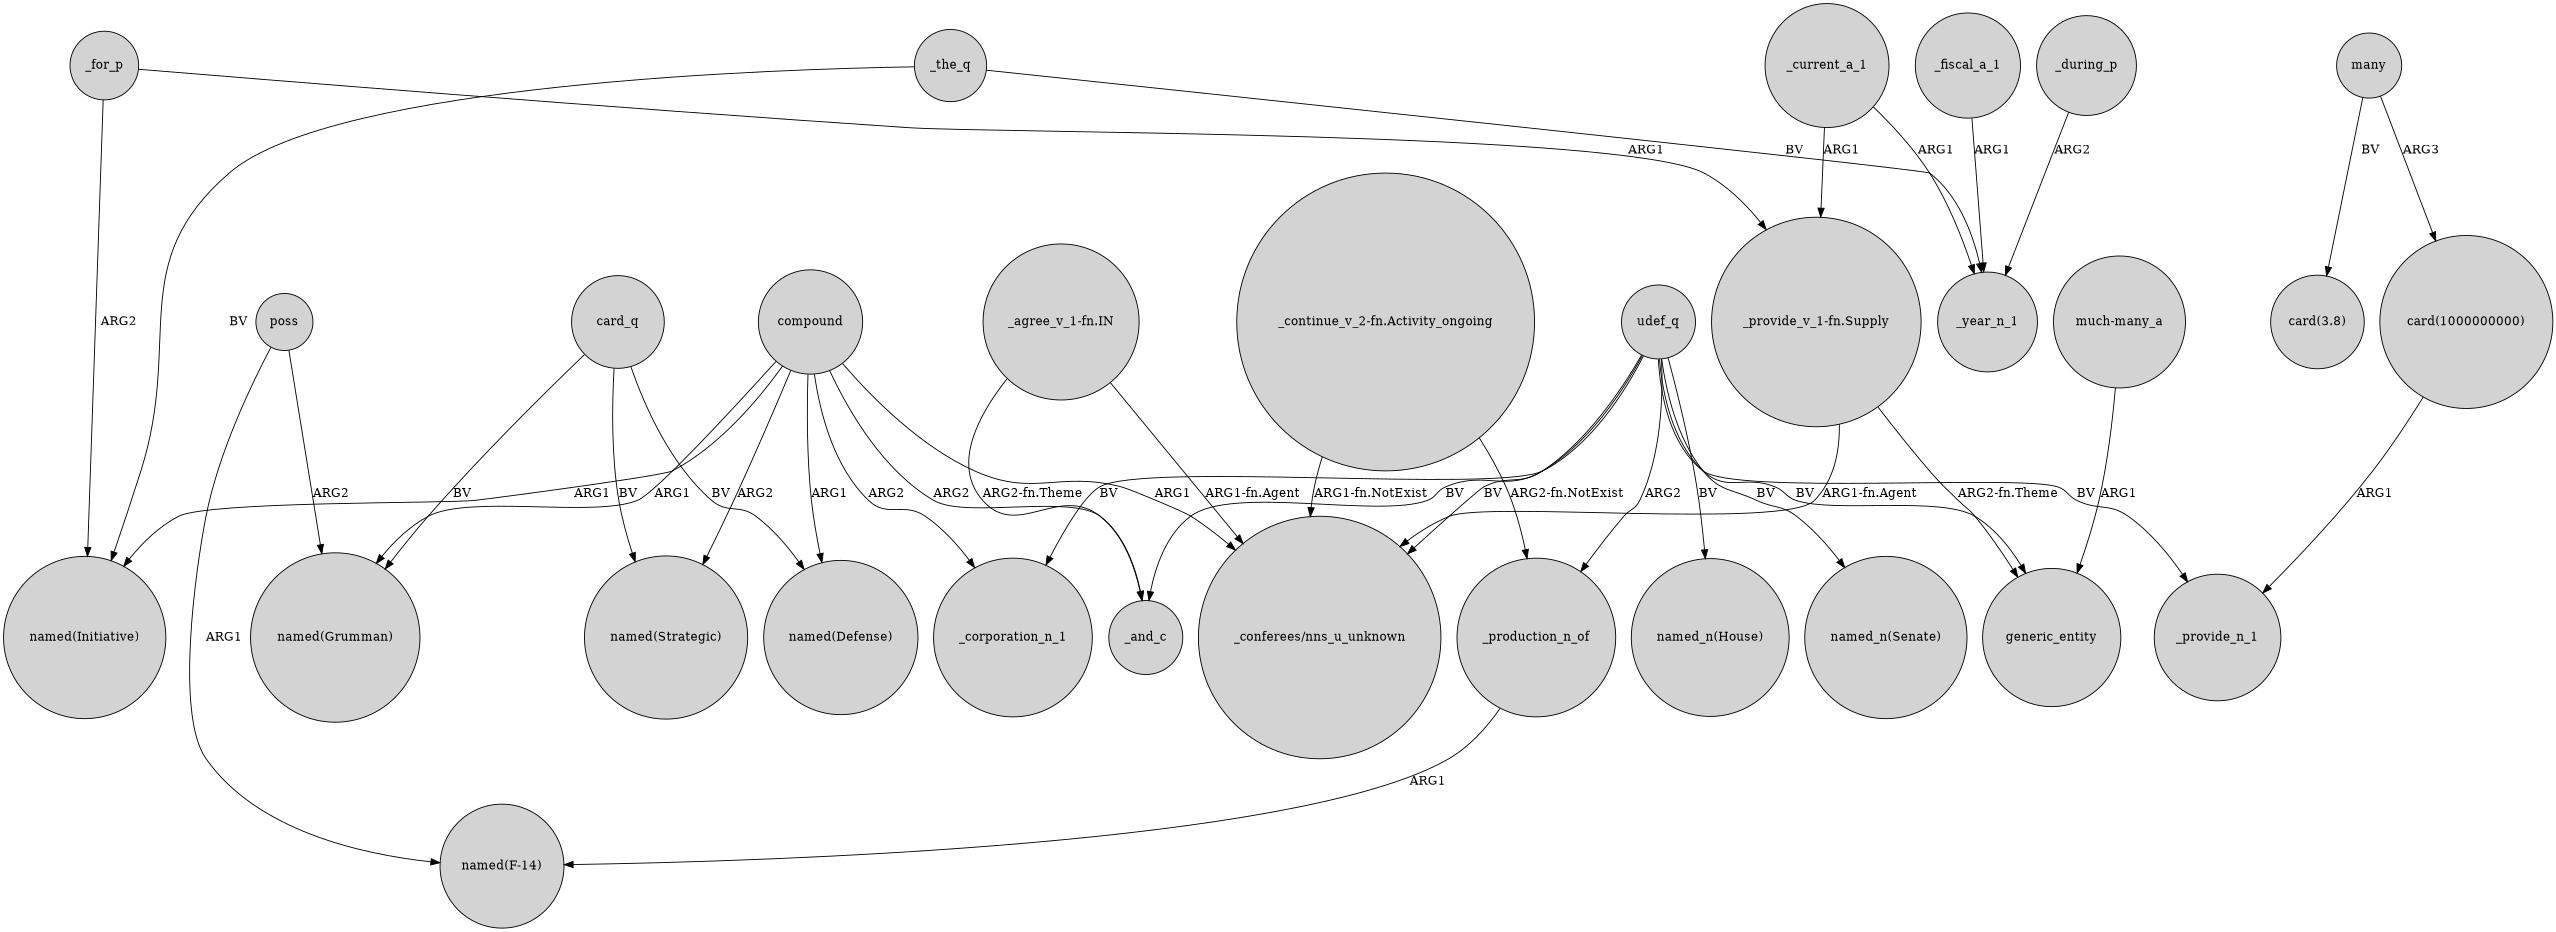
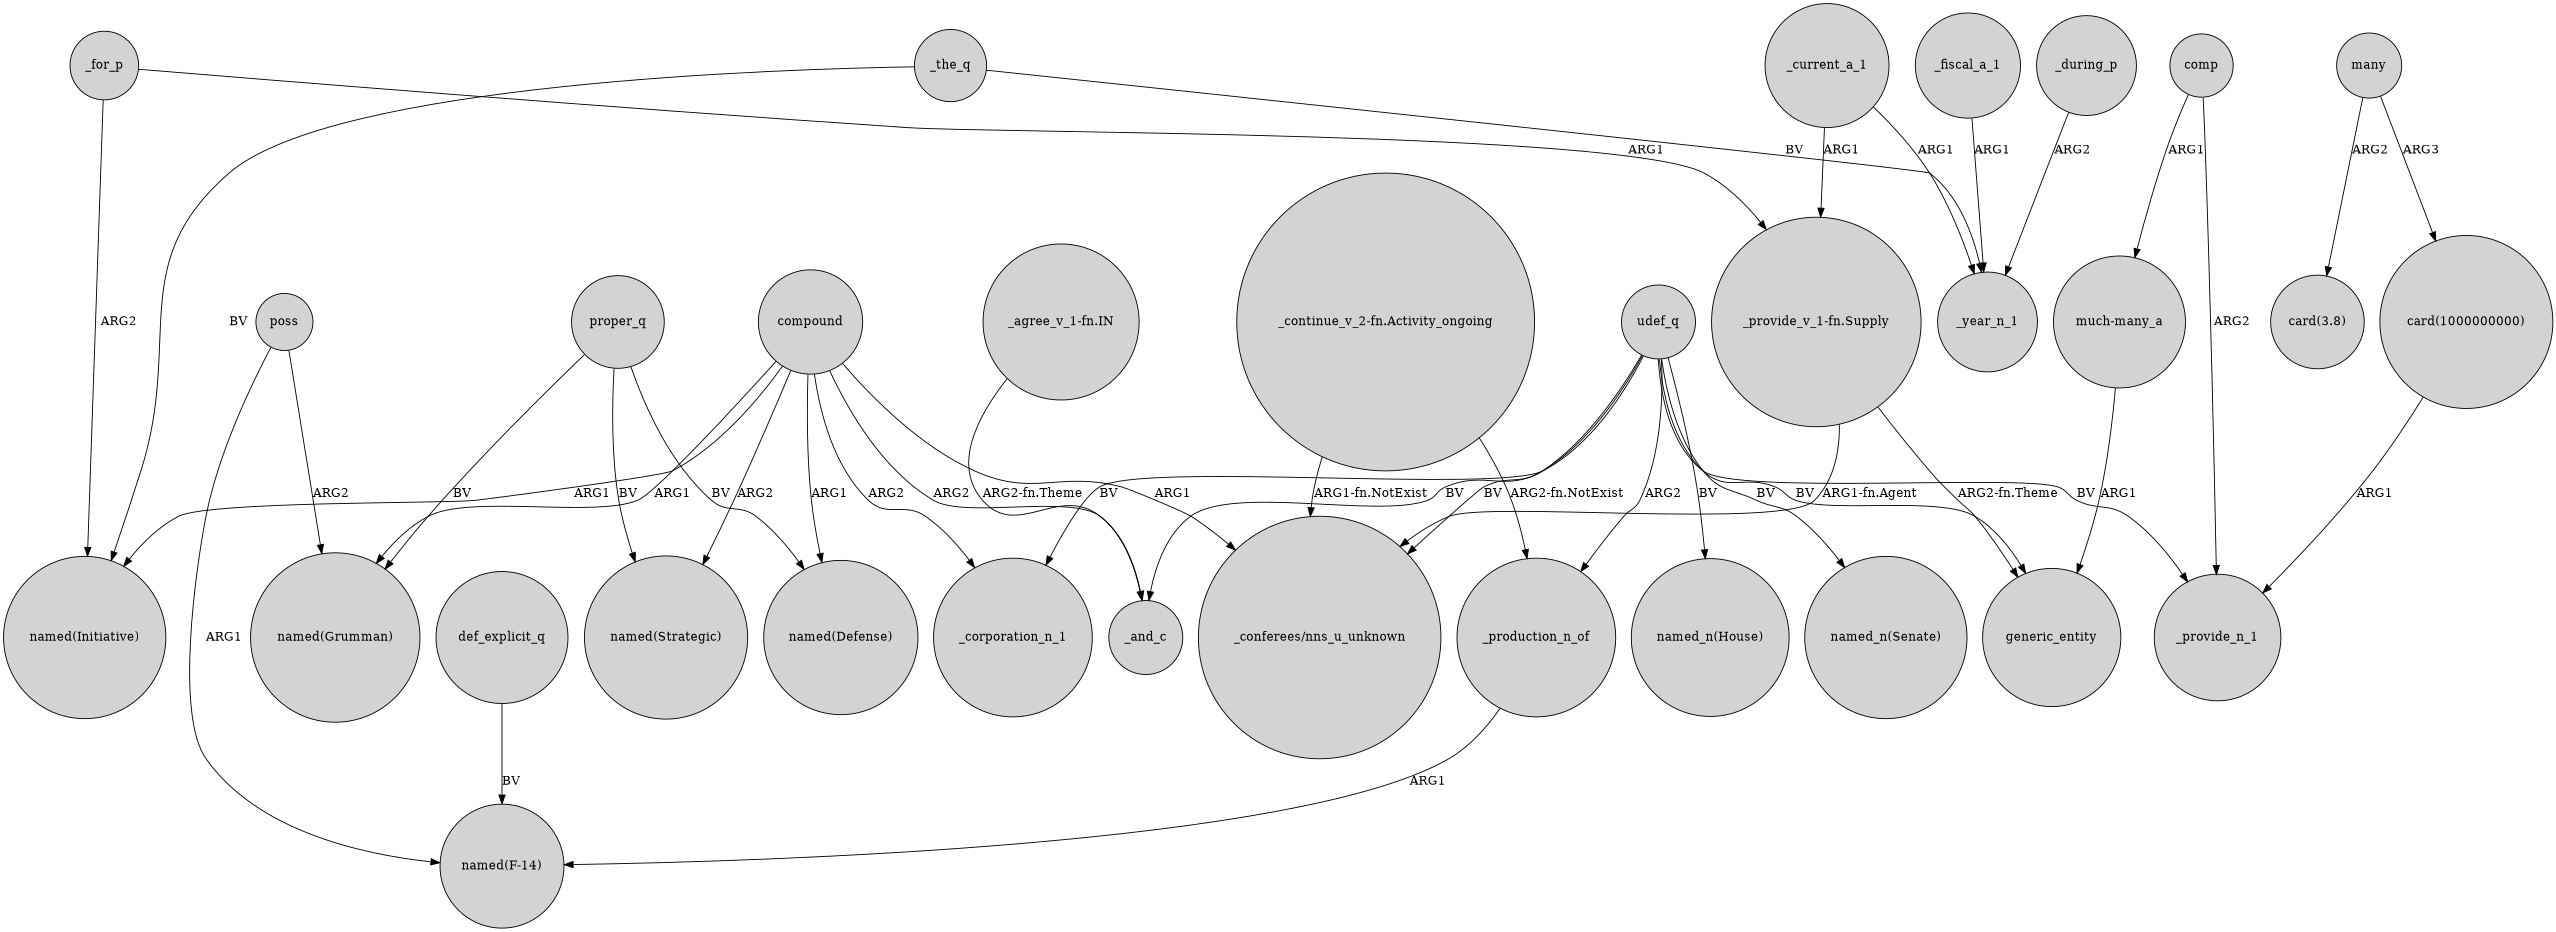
node "comp": added
edge "many" -> "card(3.8)": label "BV" -> "ARG2"
node "card_q": label "card_q" -> "proper_q"
edge "_agree_v_1-fn.IN" -> "_conferees/nns_u_unknown": removed, label "ARG1-fn.Agent"
node "def_explicit_q": added
